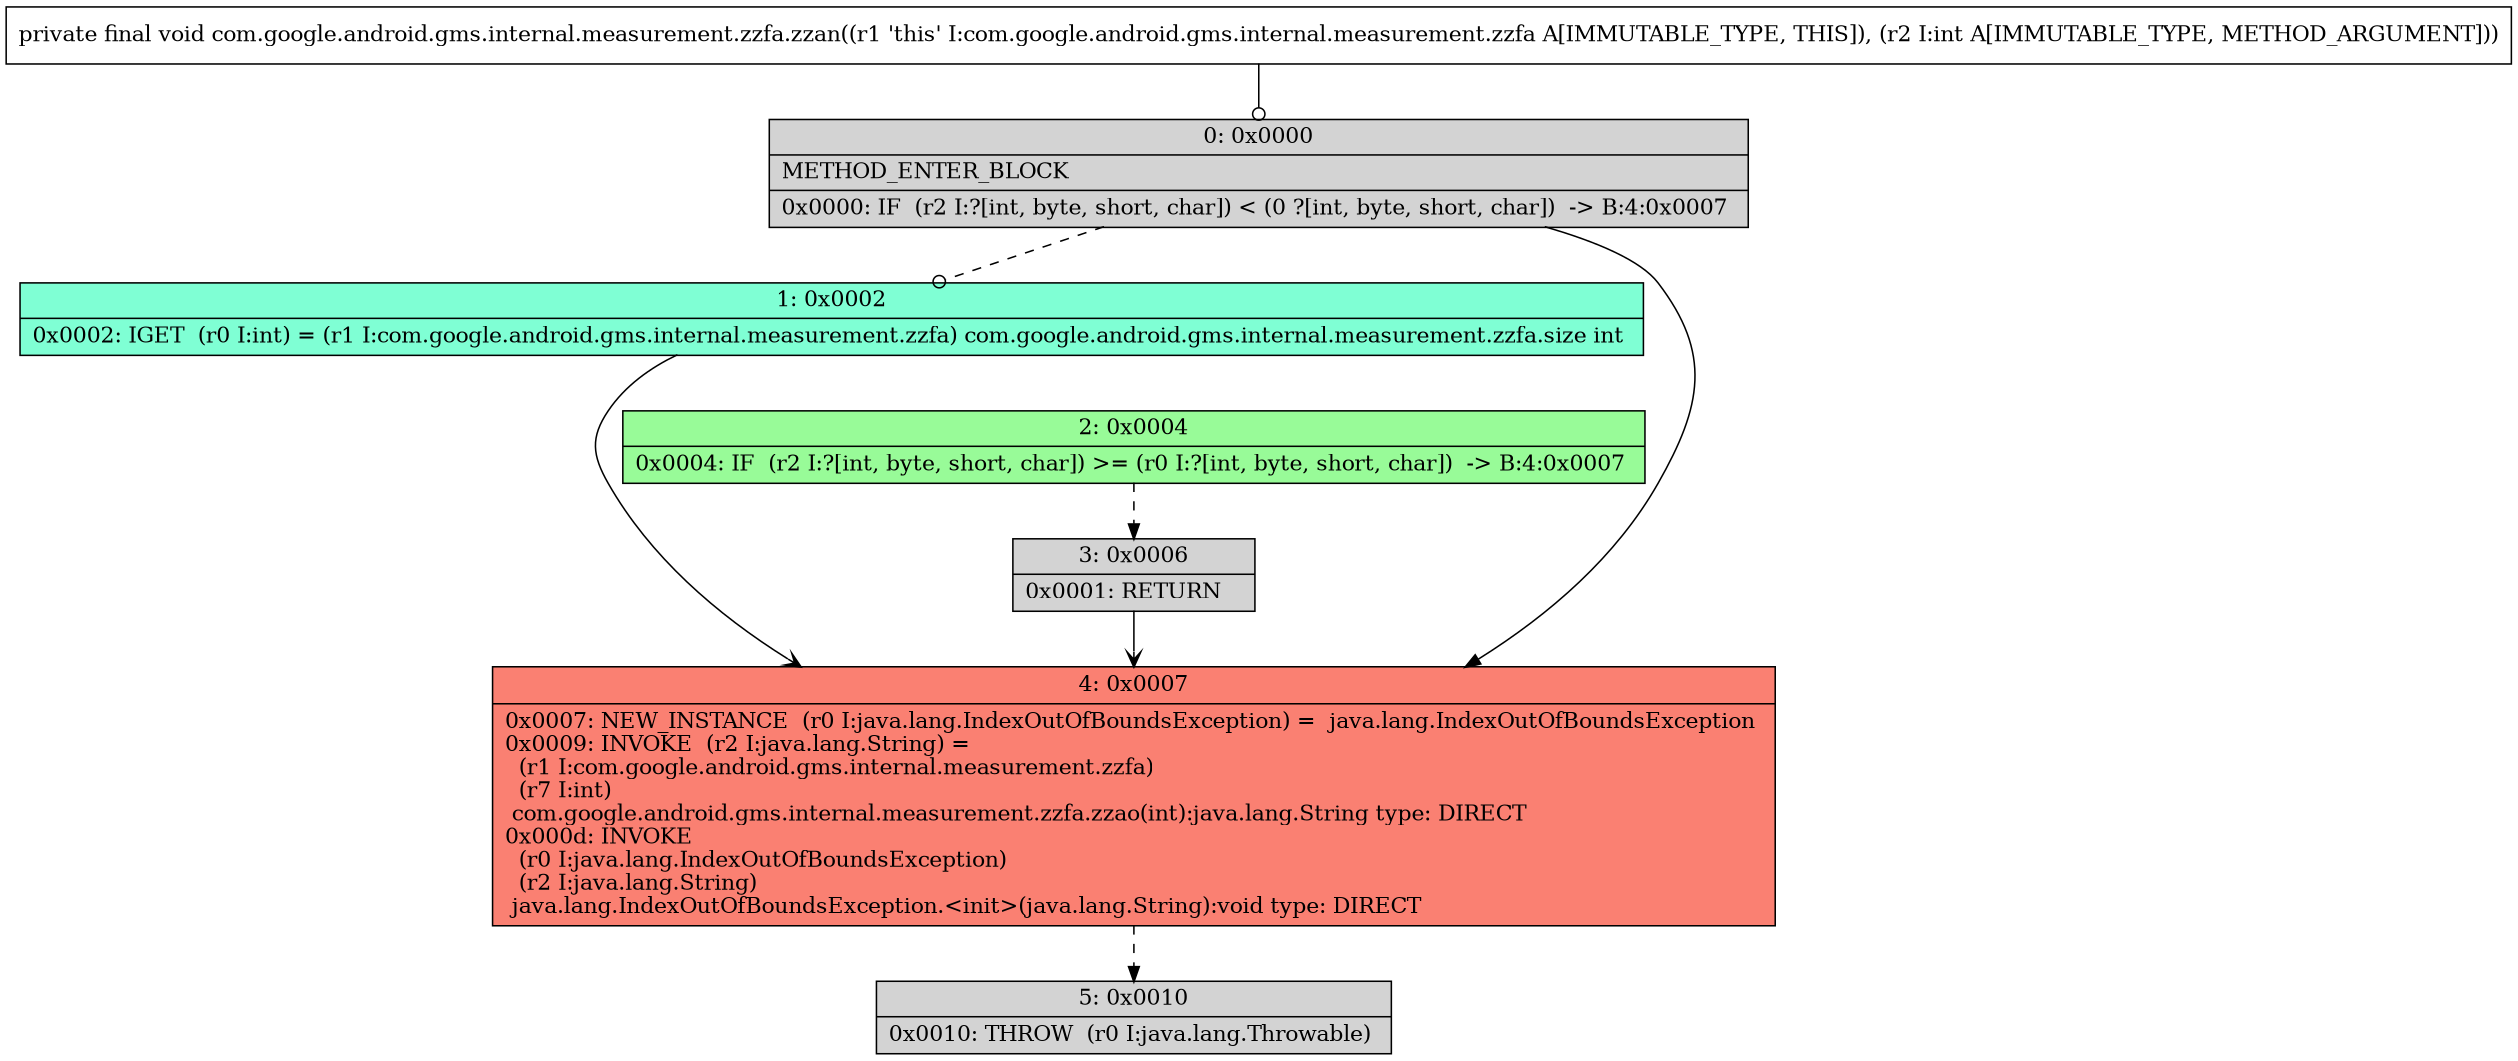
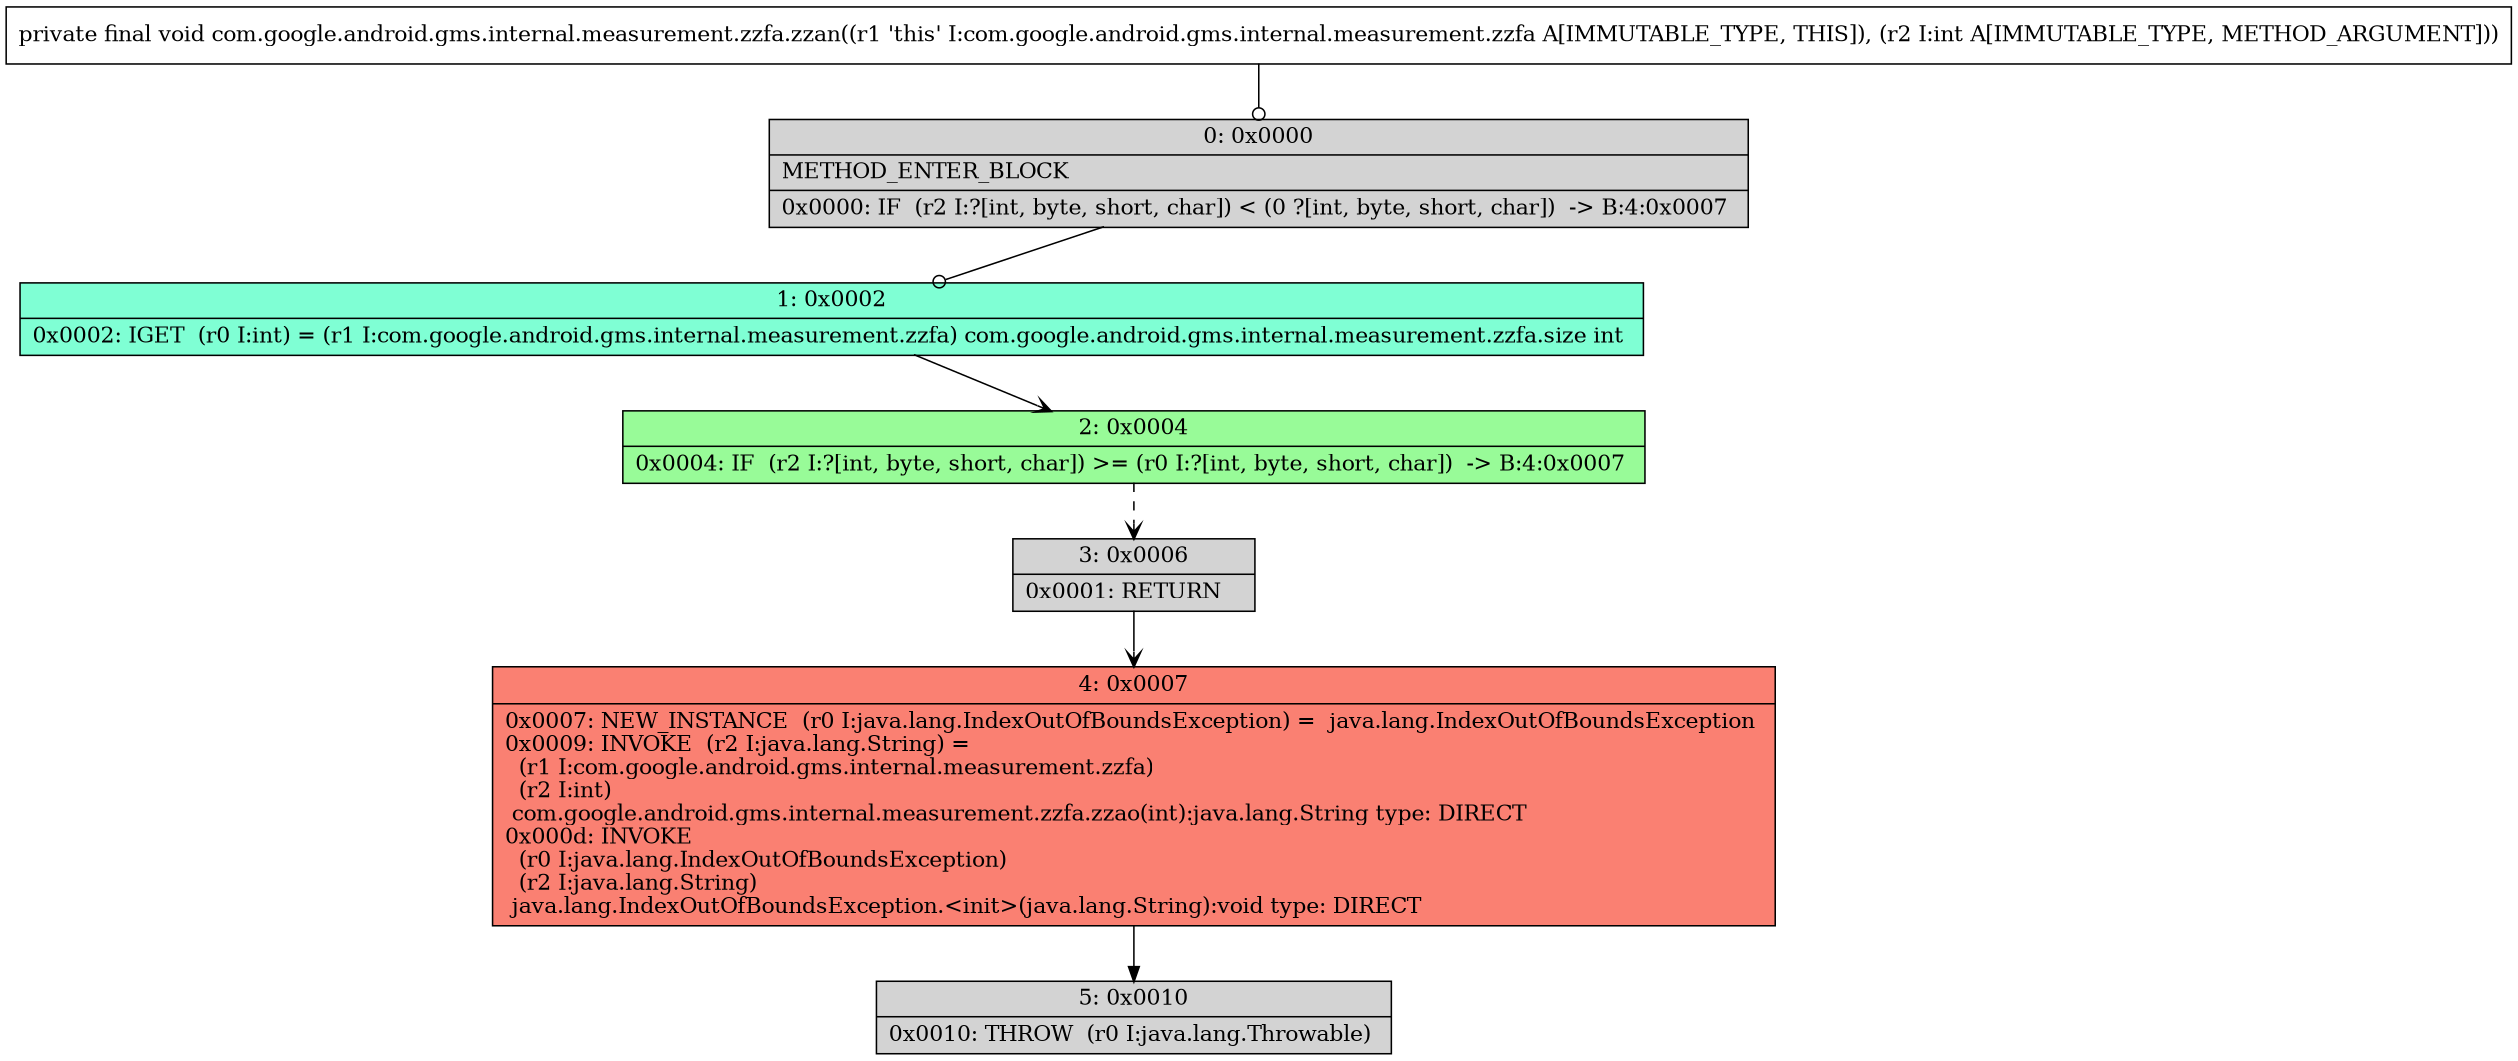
edge "0: 0x0000" -> "1: 0x0002": style dashed -> solid
edge "0: 0x0000" -> "4: 0x0007": removed
edge "2: 0x0004" -> "3: 0x0006": arrowhead normal -> vee
edge "1: 0x0002" -> "4: 0x0007": now "1: 0x0002" -> "2: 0x0004"
node "4: 0x0007": text "(r7 I:int)" -> "(r2 I:int)"
edge "4: 0x0007" -> "5: 0x0010": style dashed -> solid
